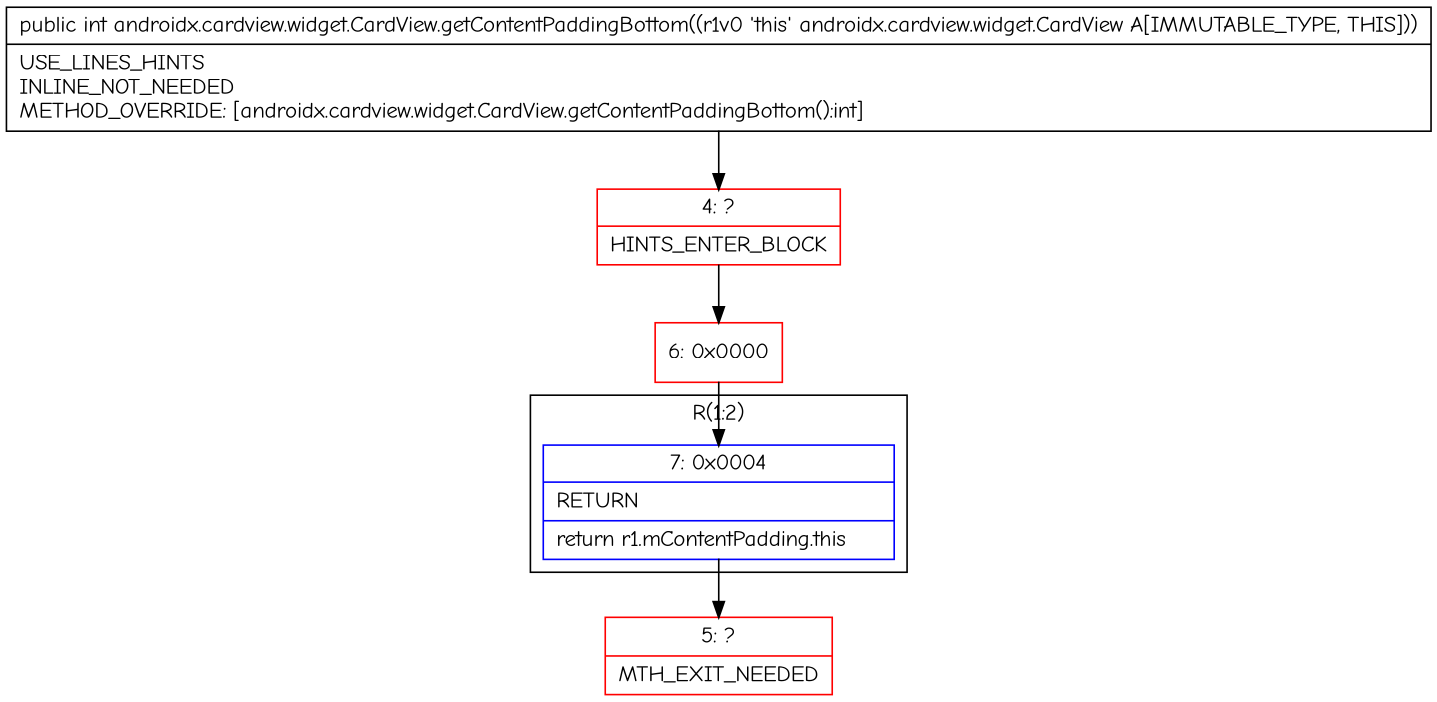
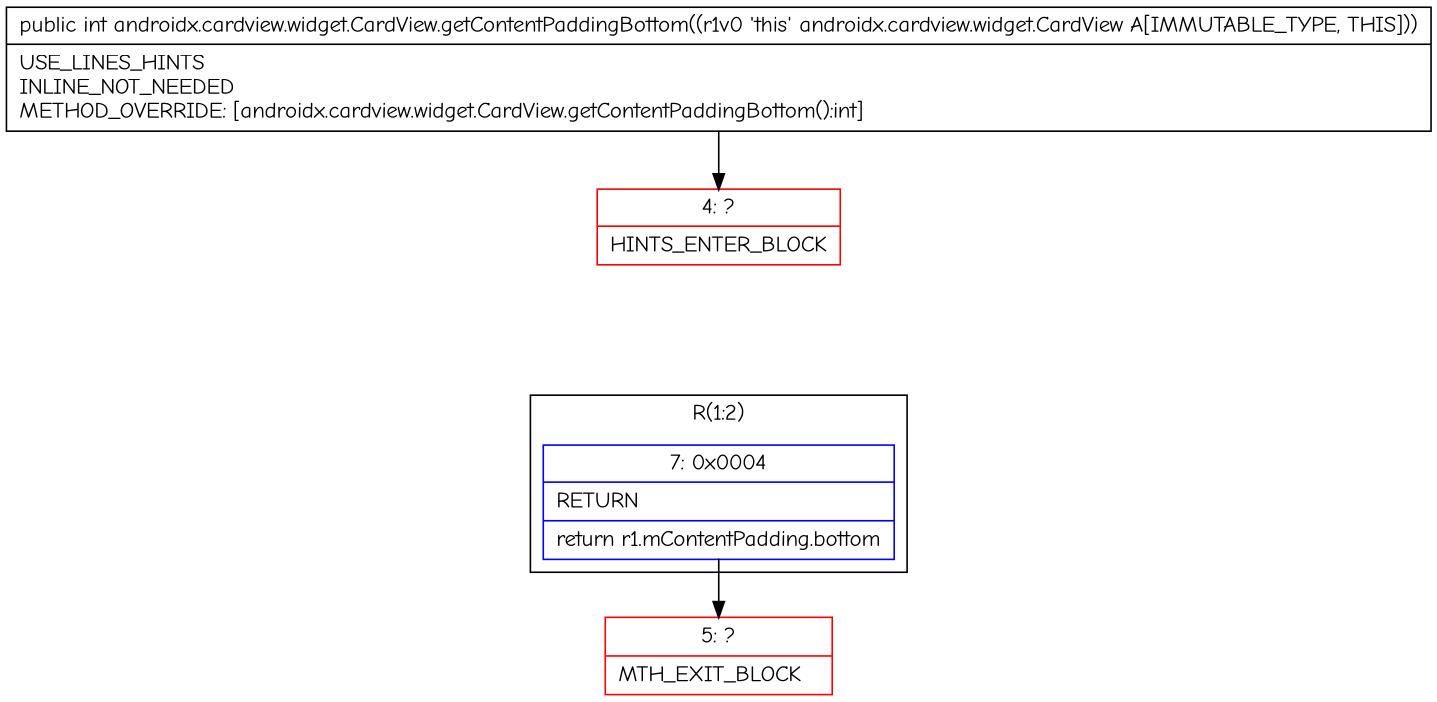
node "6: 0x0000": removed
node "7: 0x0004": text "return r1.mContentPadding.this" -> "return r1.mContentPadding.bottom"
node "5: ?": text "MTH_EXIT_NEEDED" -> "MTH_EXIT_BLOCK"
